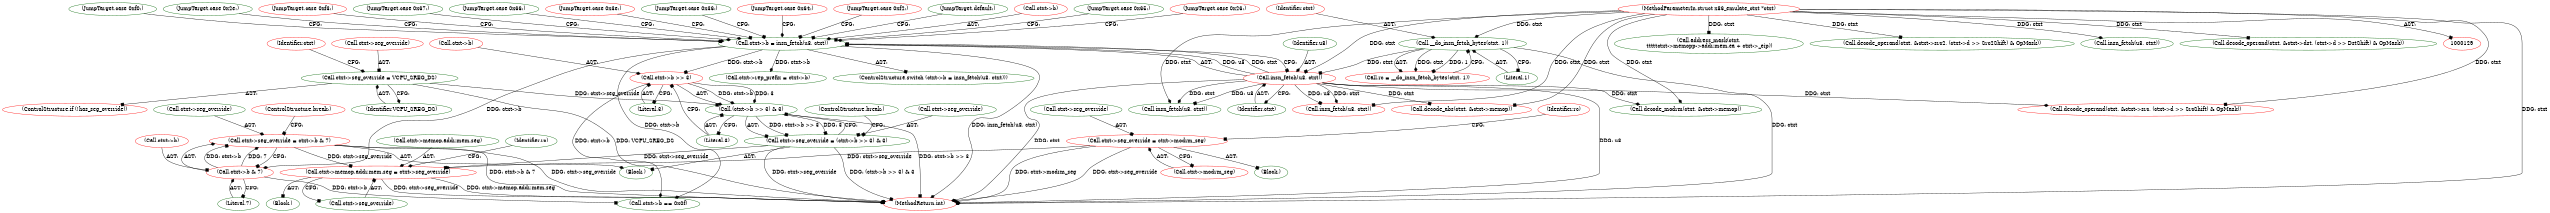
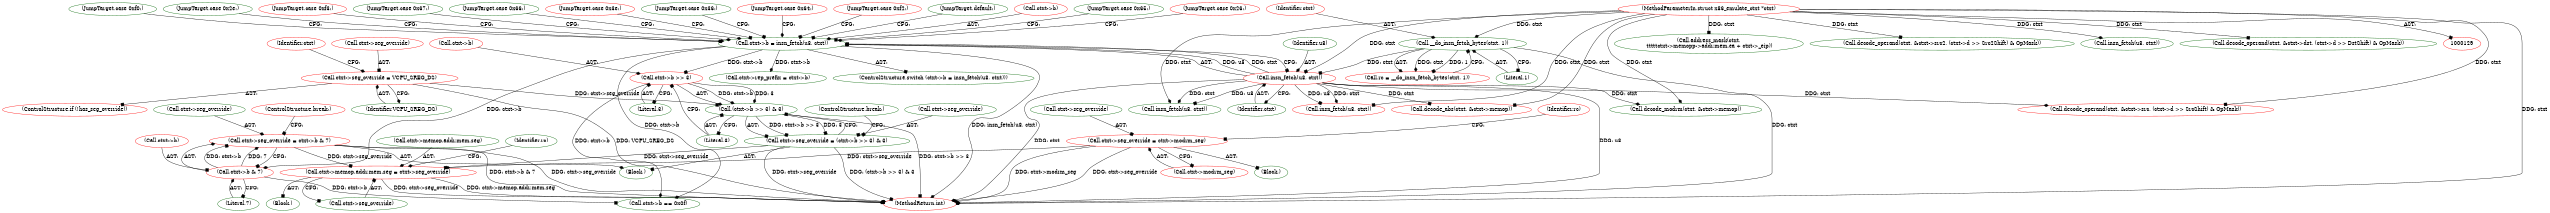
node "(Call,ctxt->seg_override = VCPU_SREG_DS)": color darkgreen -> red
